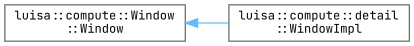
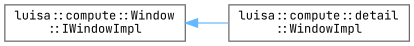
node "luisa::compute::Window ::Window": label "luisa::compute::Window ::Window" -> "luisa::compute::Window ::IWindowImpl"
